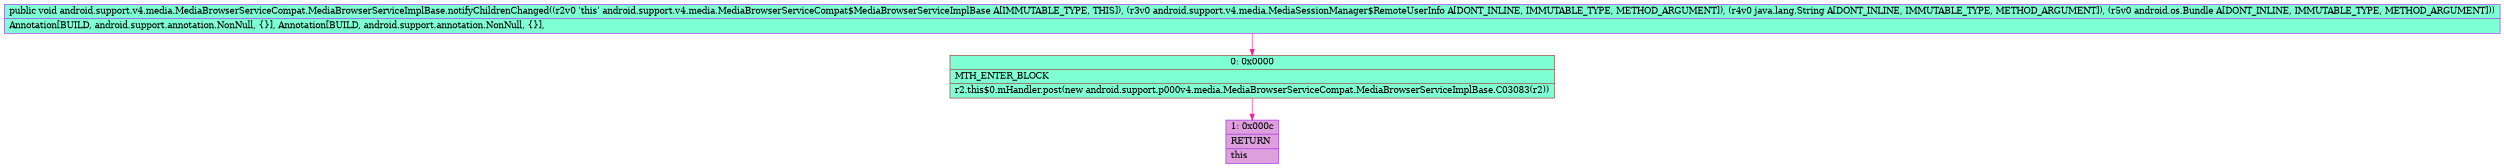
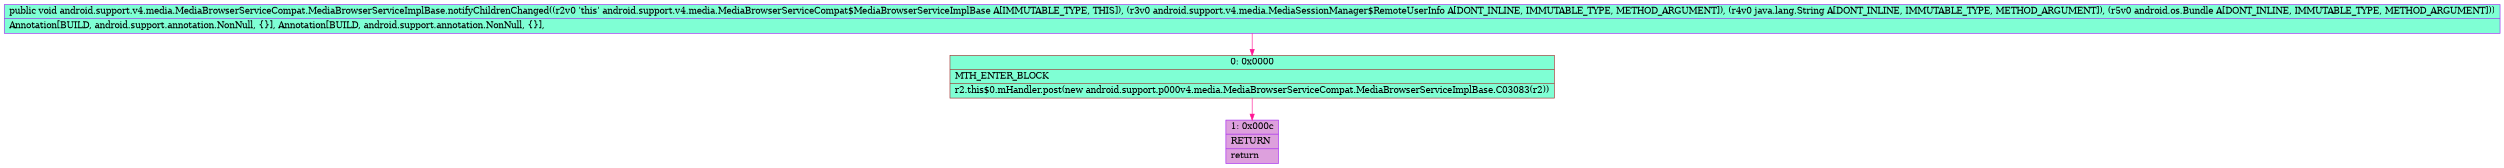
node "1: 0x000c": text "this" -> "return"
